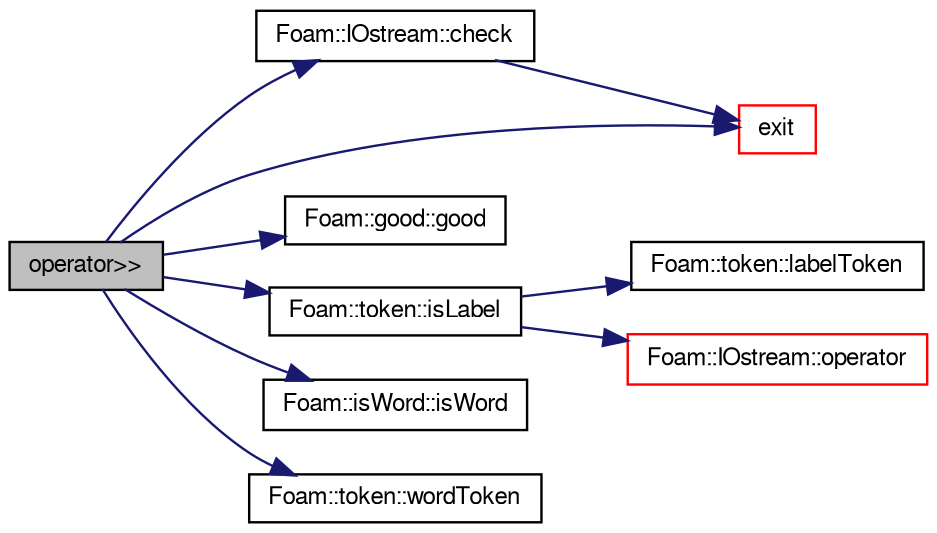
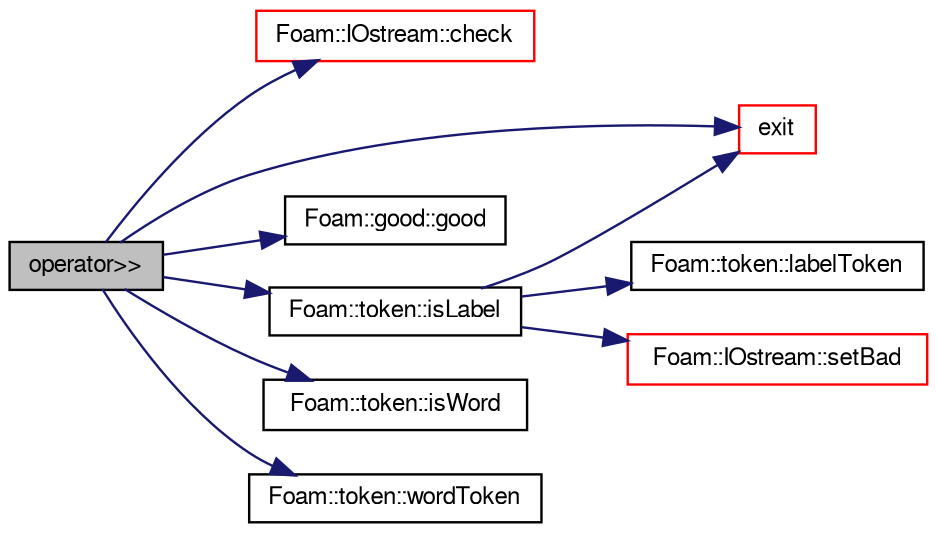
node "Foam::IOstream::check": color black -> red
edge "Foam::IOstream::check" -> "exit": now "Foam::token::isLabel" -> "exit"
node "Foam::IOstream::operator": label "Foam::IOstream::operator" -> "Foam::IOstream::setBad"
node "Foam::isWord::isWord": label "Foam::isWord::isWord" -> "Foam::token::isWord"
